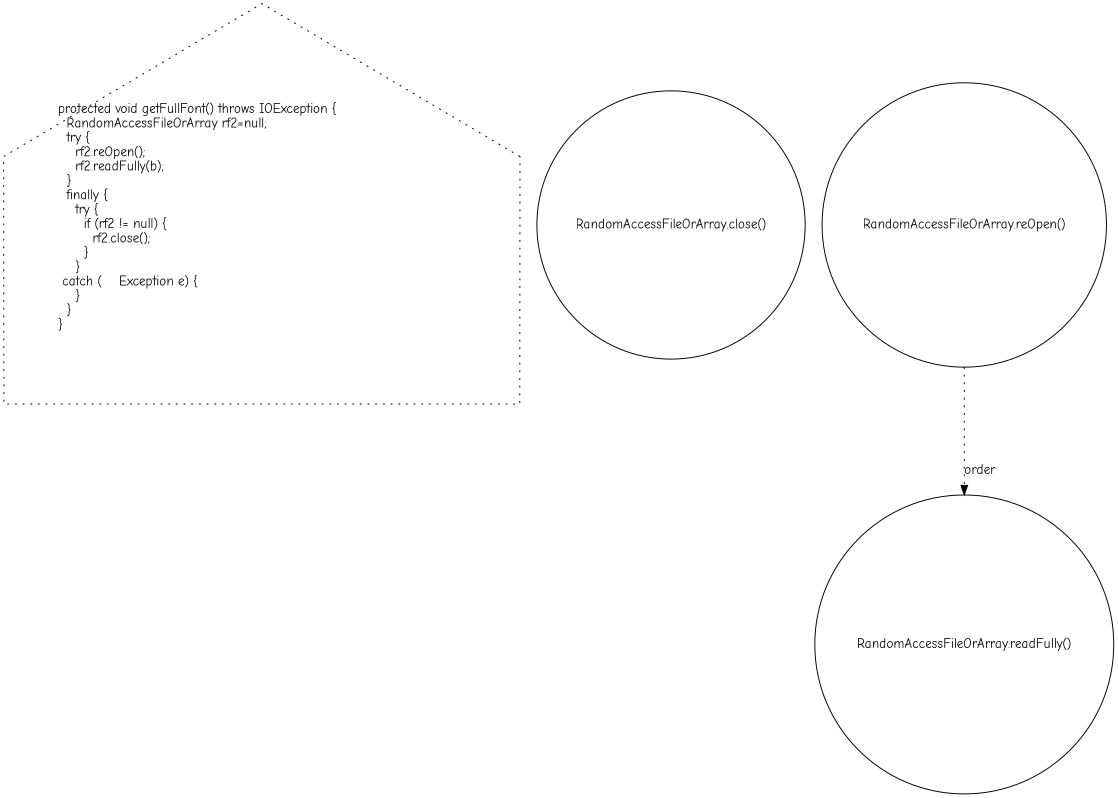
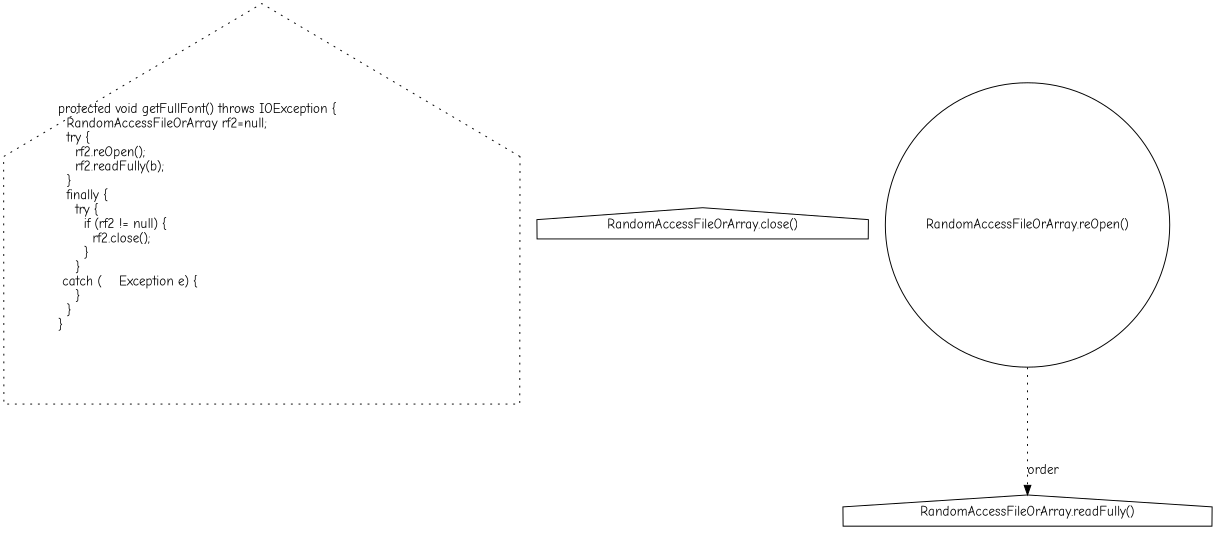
node "RandomAccessFileOrArray.close()": shape circle -> house
node "RandomAccessFileOrArray.readFully()": shape circle -> house
